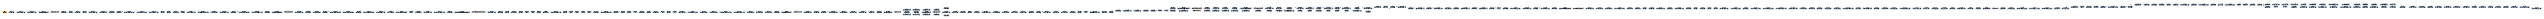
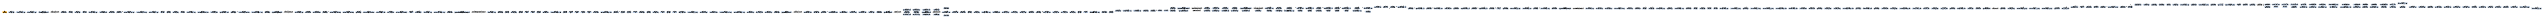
node "0x004014fb addl $0x1<UINT8>, -8(%ebp)": added
